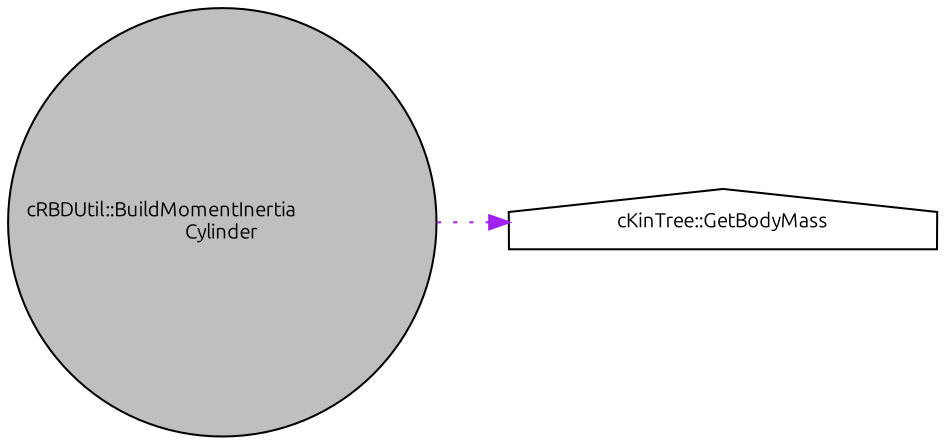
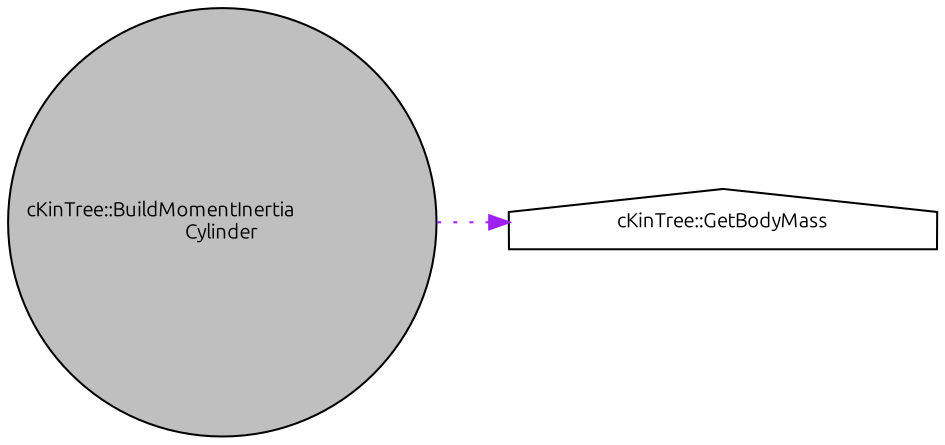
node "cRBDUtil::BuildMomentInertia Cylinder": label "cRBDUtil::BuildMomentInertia Cylinder" -> "cKinTree::BuildMomentInertia Cylinder"
